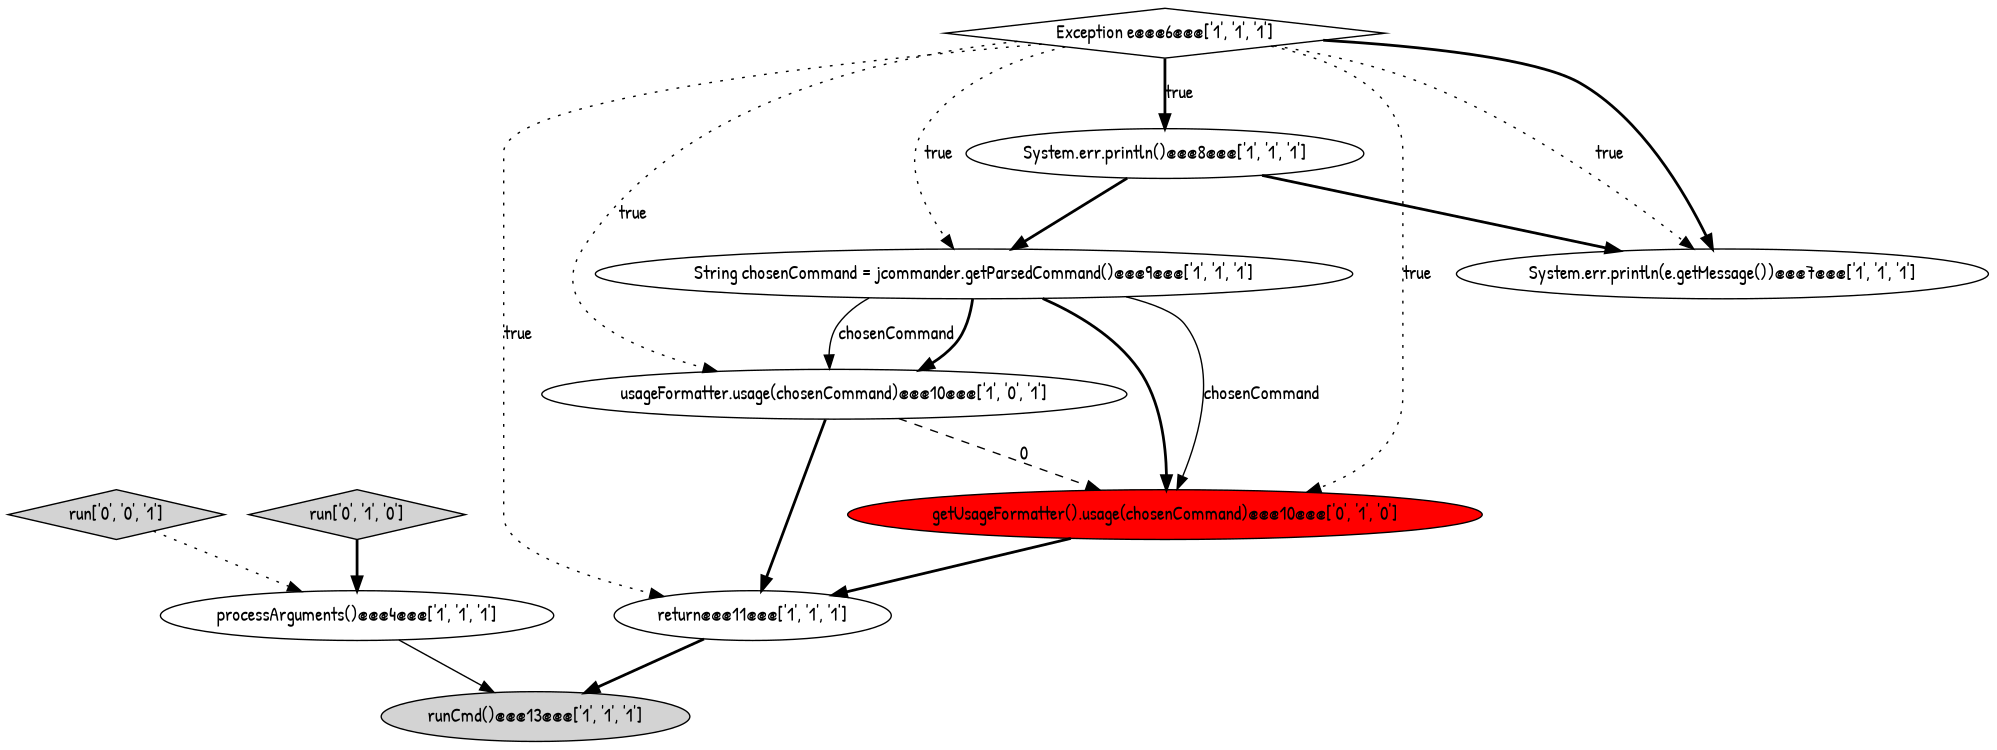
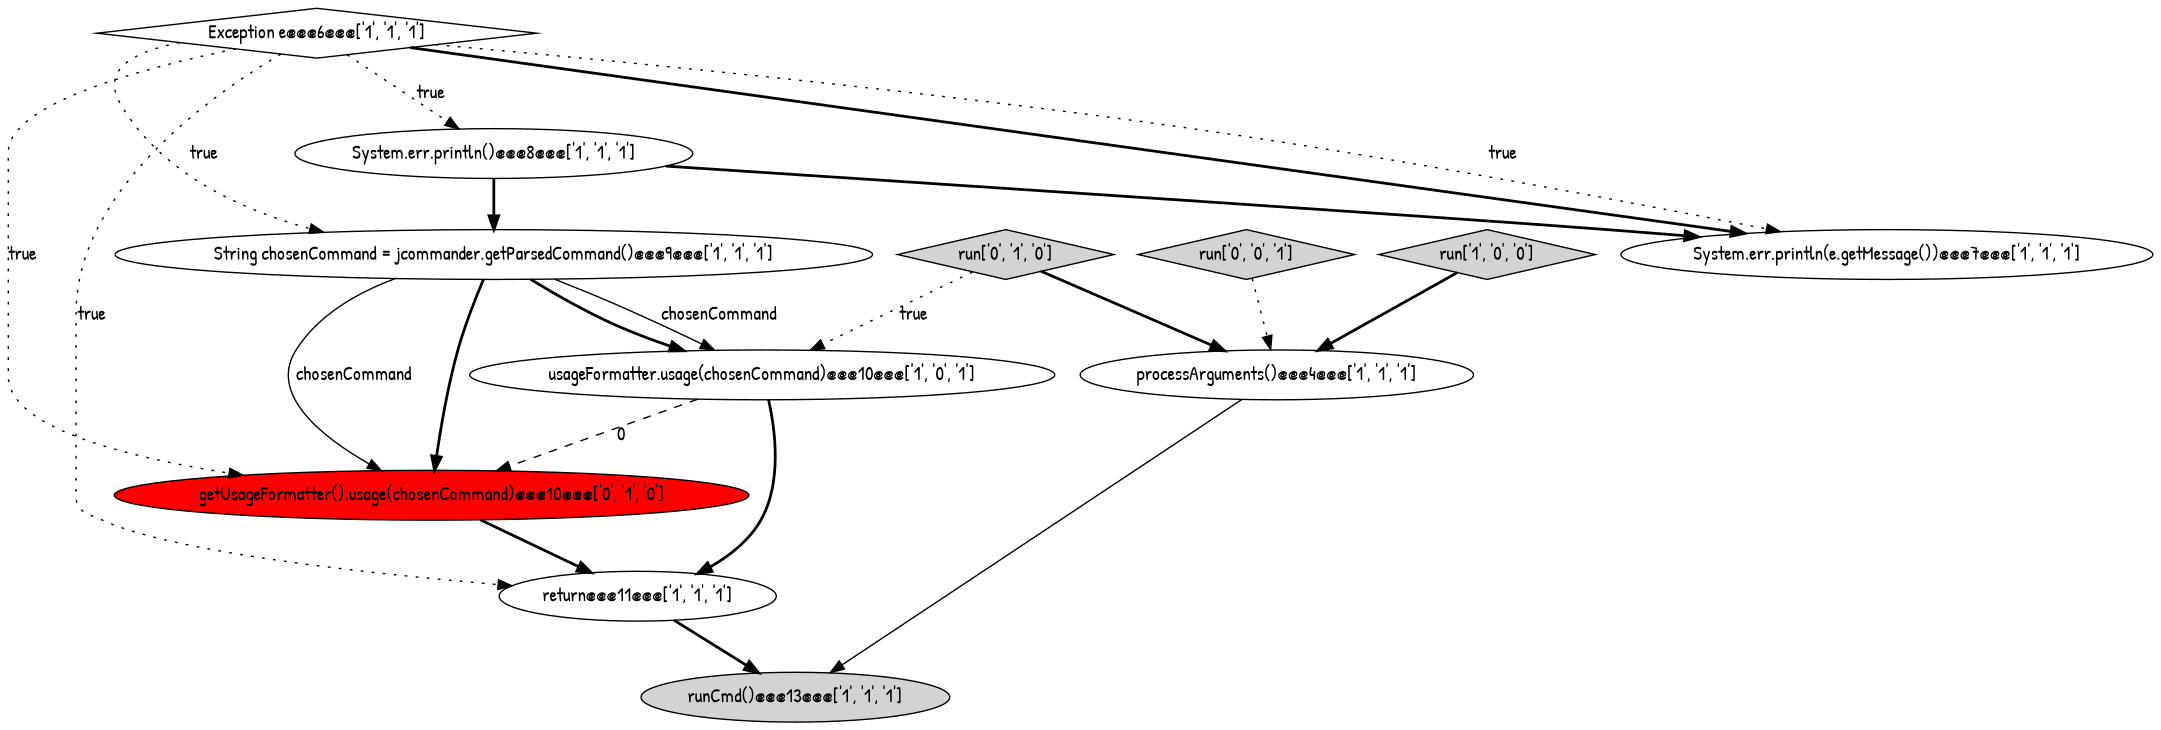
edge "Exception e@@@6@@@['1', '1', '1']" -> "System.err.println()@@@8@@@['1', '1', '1']": style bold -> dotted
edge "Exception e@@@6@@@['1', '1', '1']" -> "usageFormatter.usage(chosenCommand)@@@10@@@['1', '0', '1']": now "run['0', '1', '0']" -> "usageFormatter.usage(chosenCommand)@@@10@@@['1', '0', '1']"
node "run['1', '0', '0']": added
